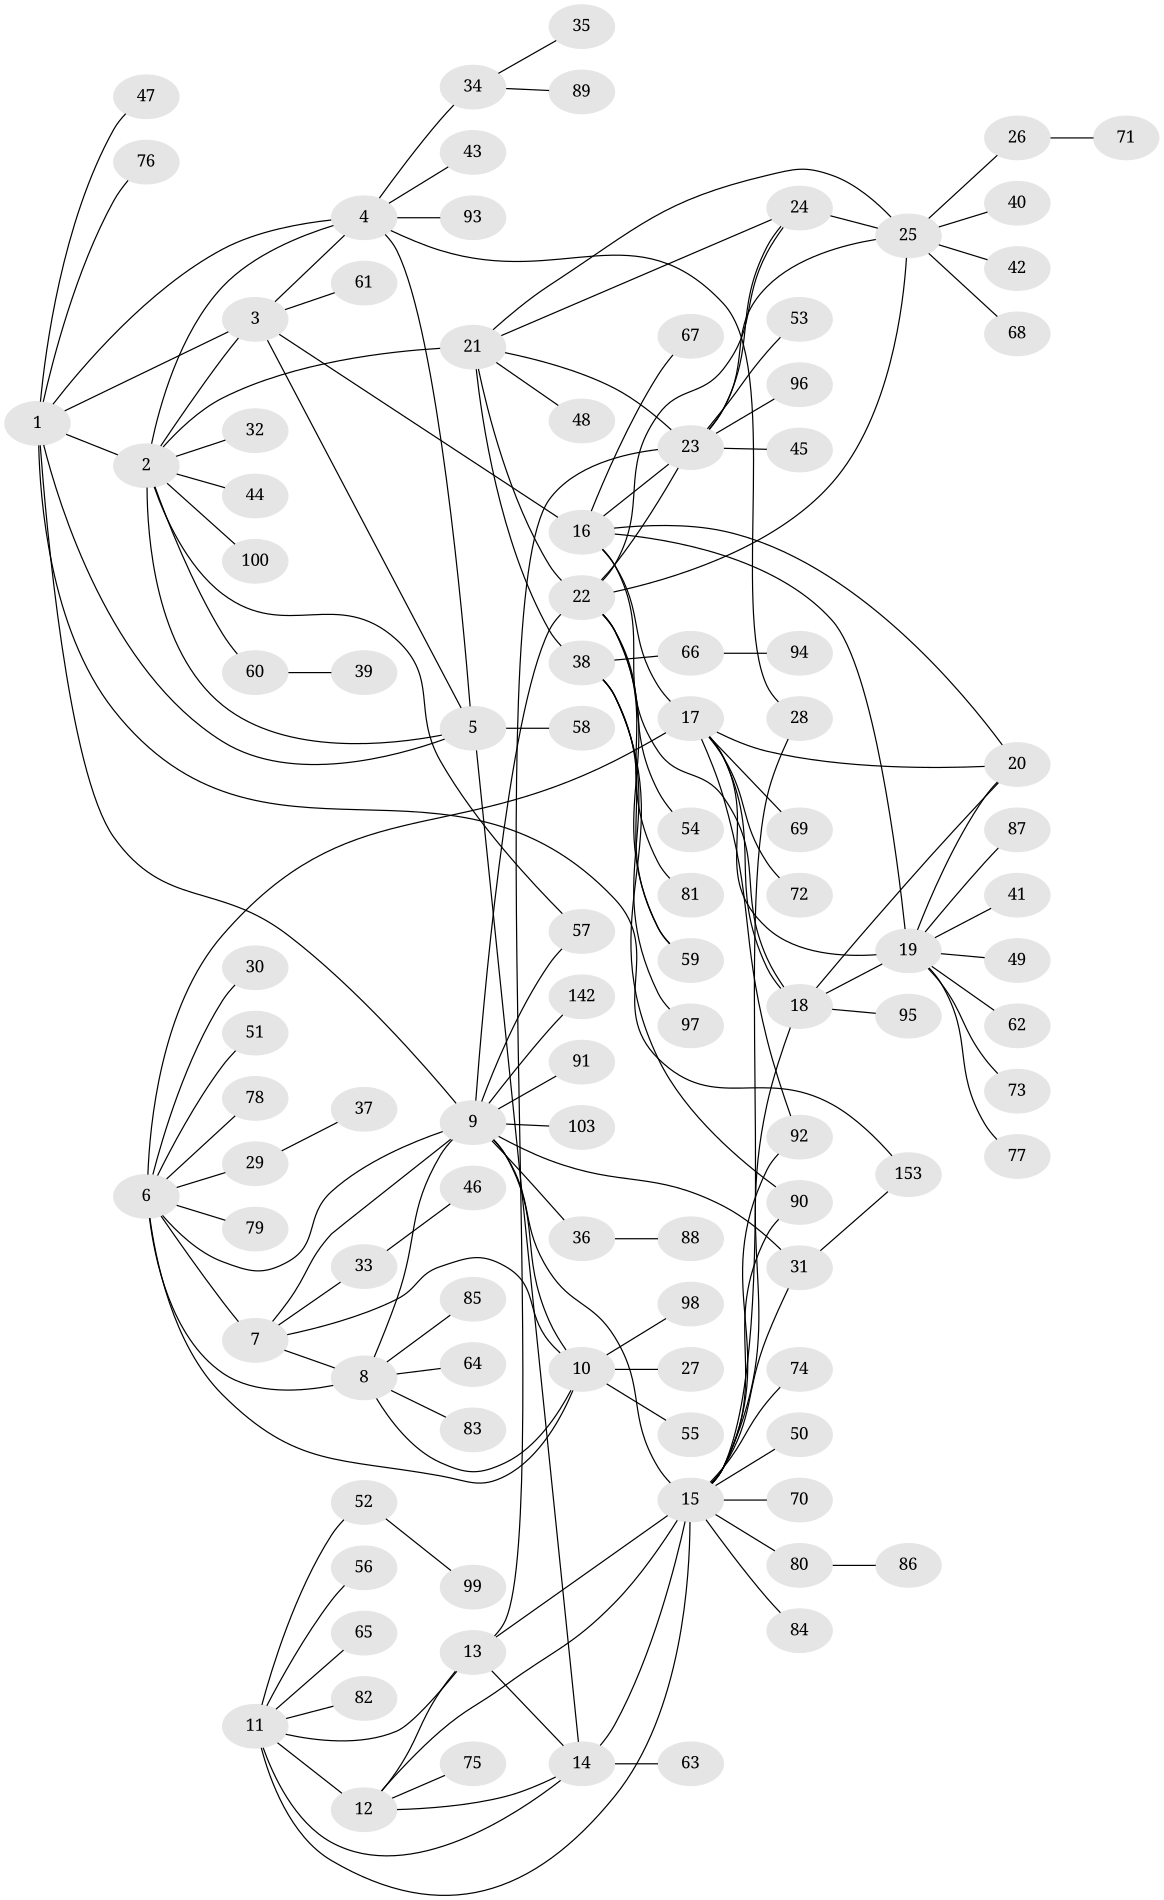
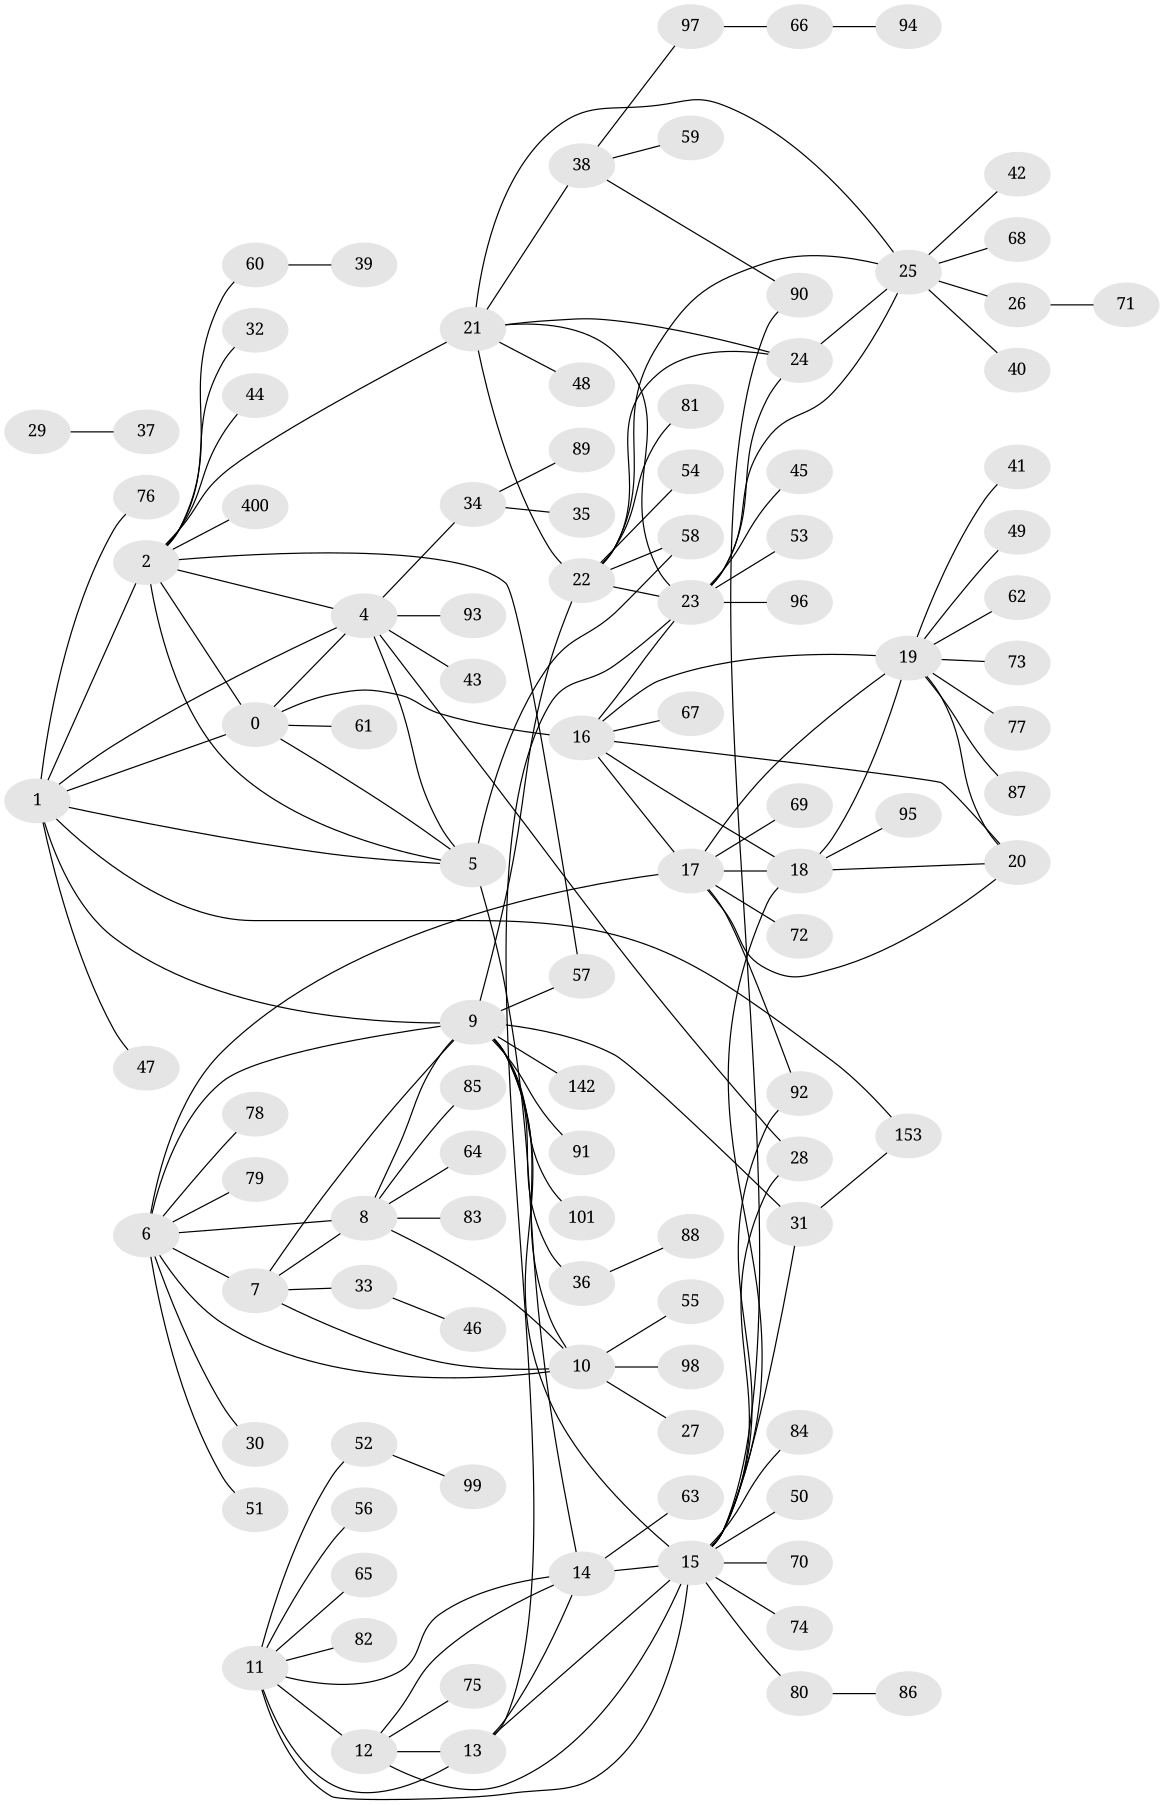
node "3": label "3" -> "0"
node "100": label "100" -> "400"
edge "66" -- "38": now "66" -- "97"
edge "22" -- "59": now "22" -- "58"
node "103": label "103" -> "101"
edge "29" -- "6": removed
